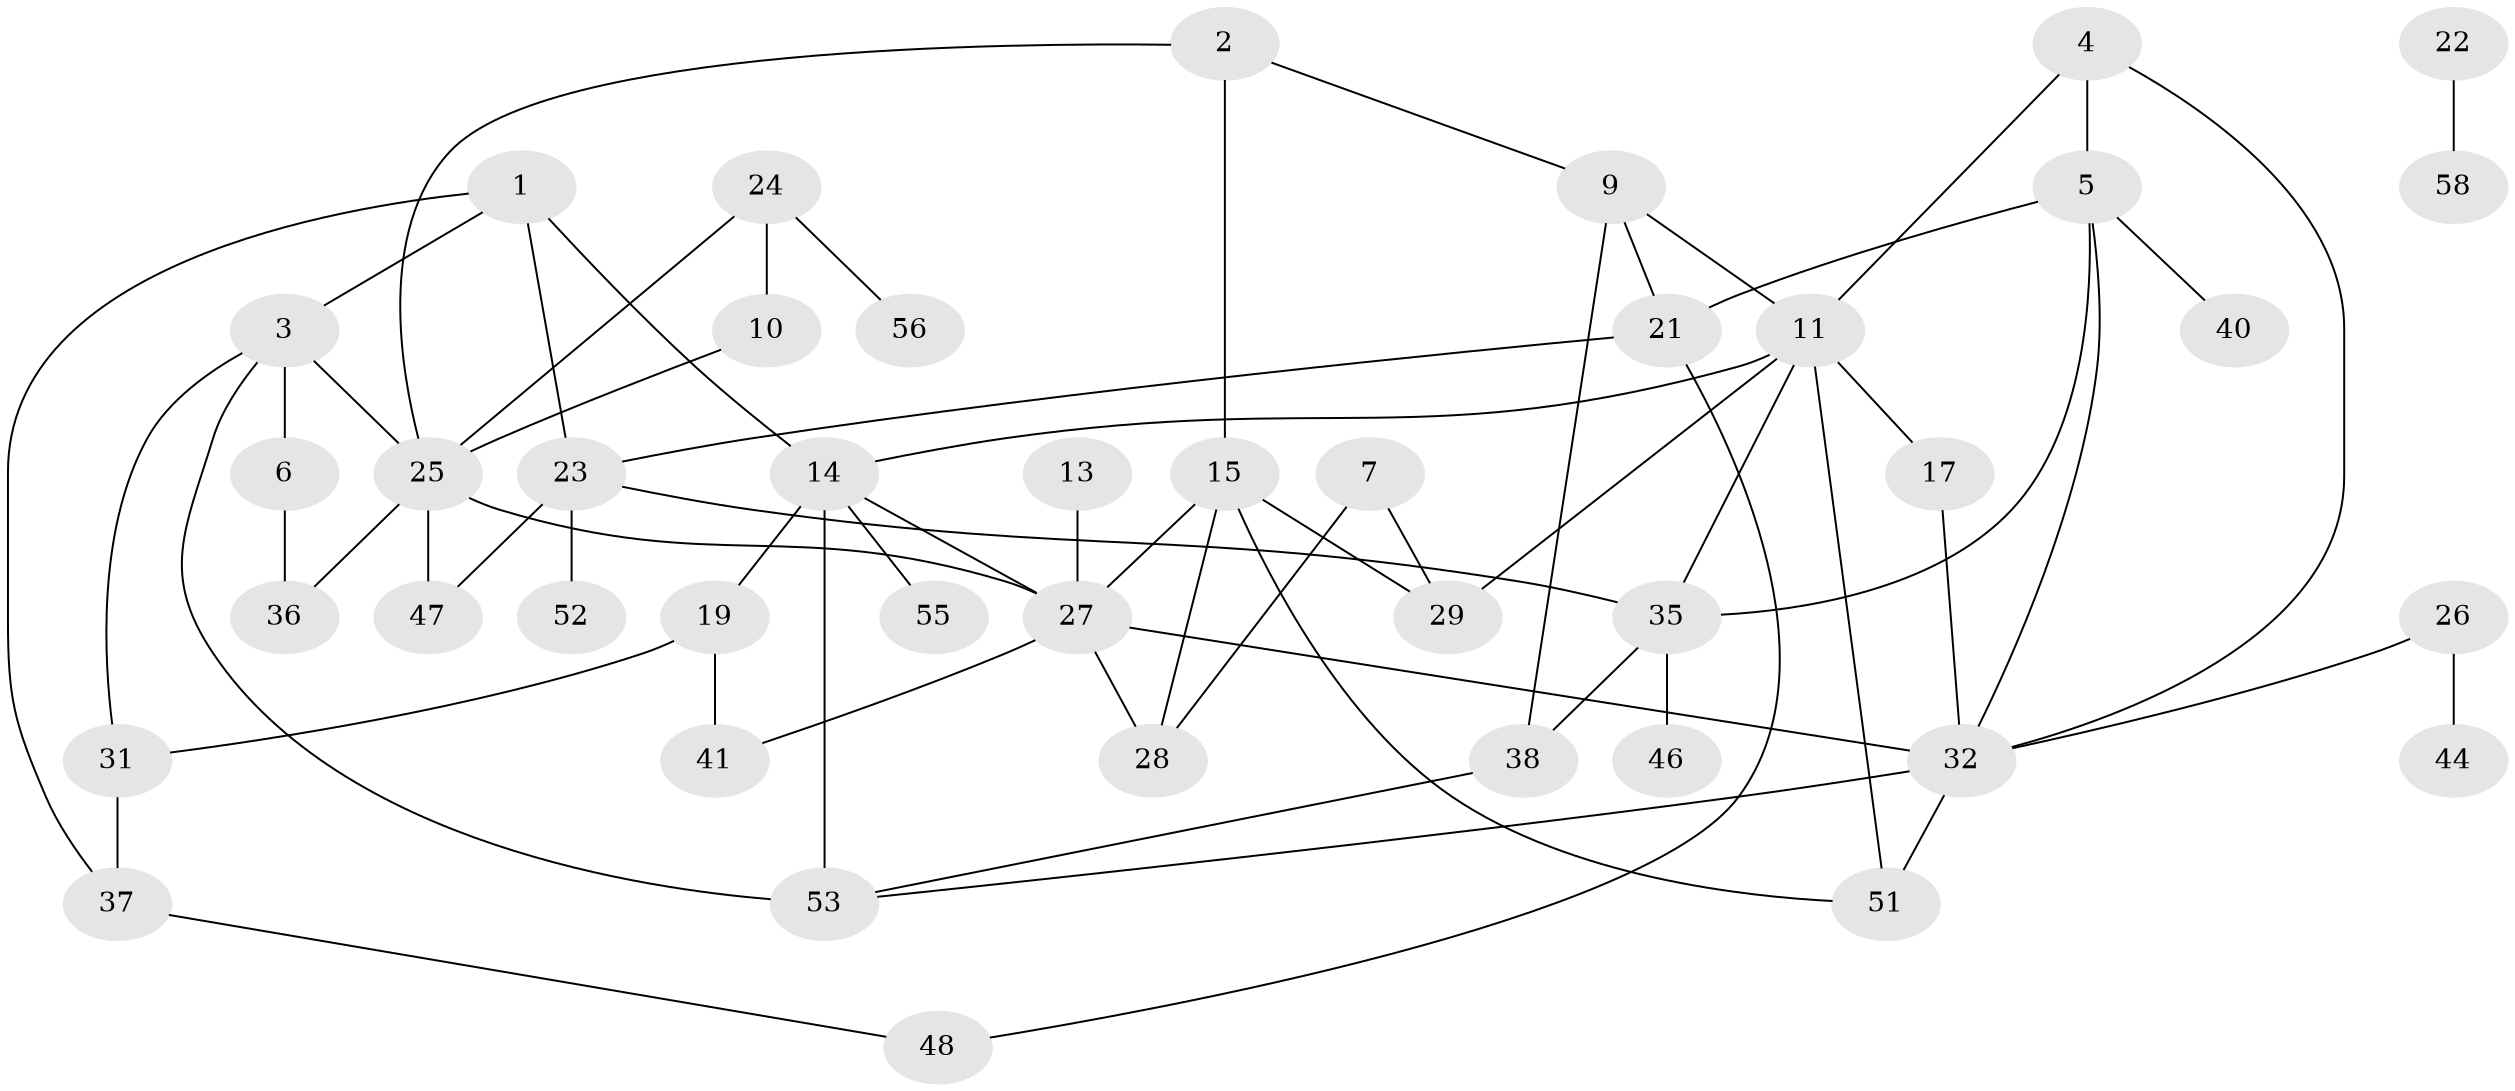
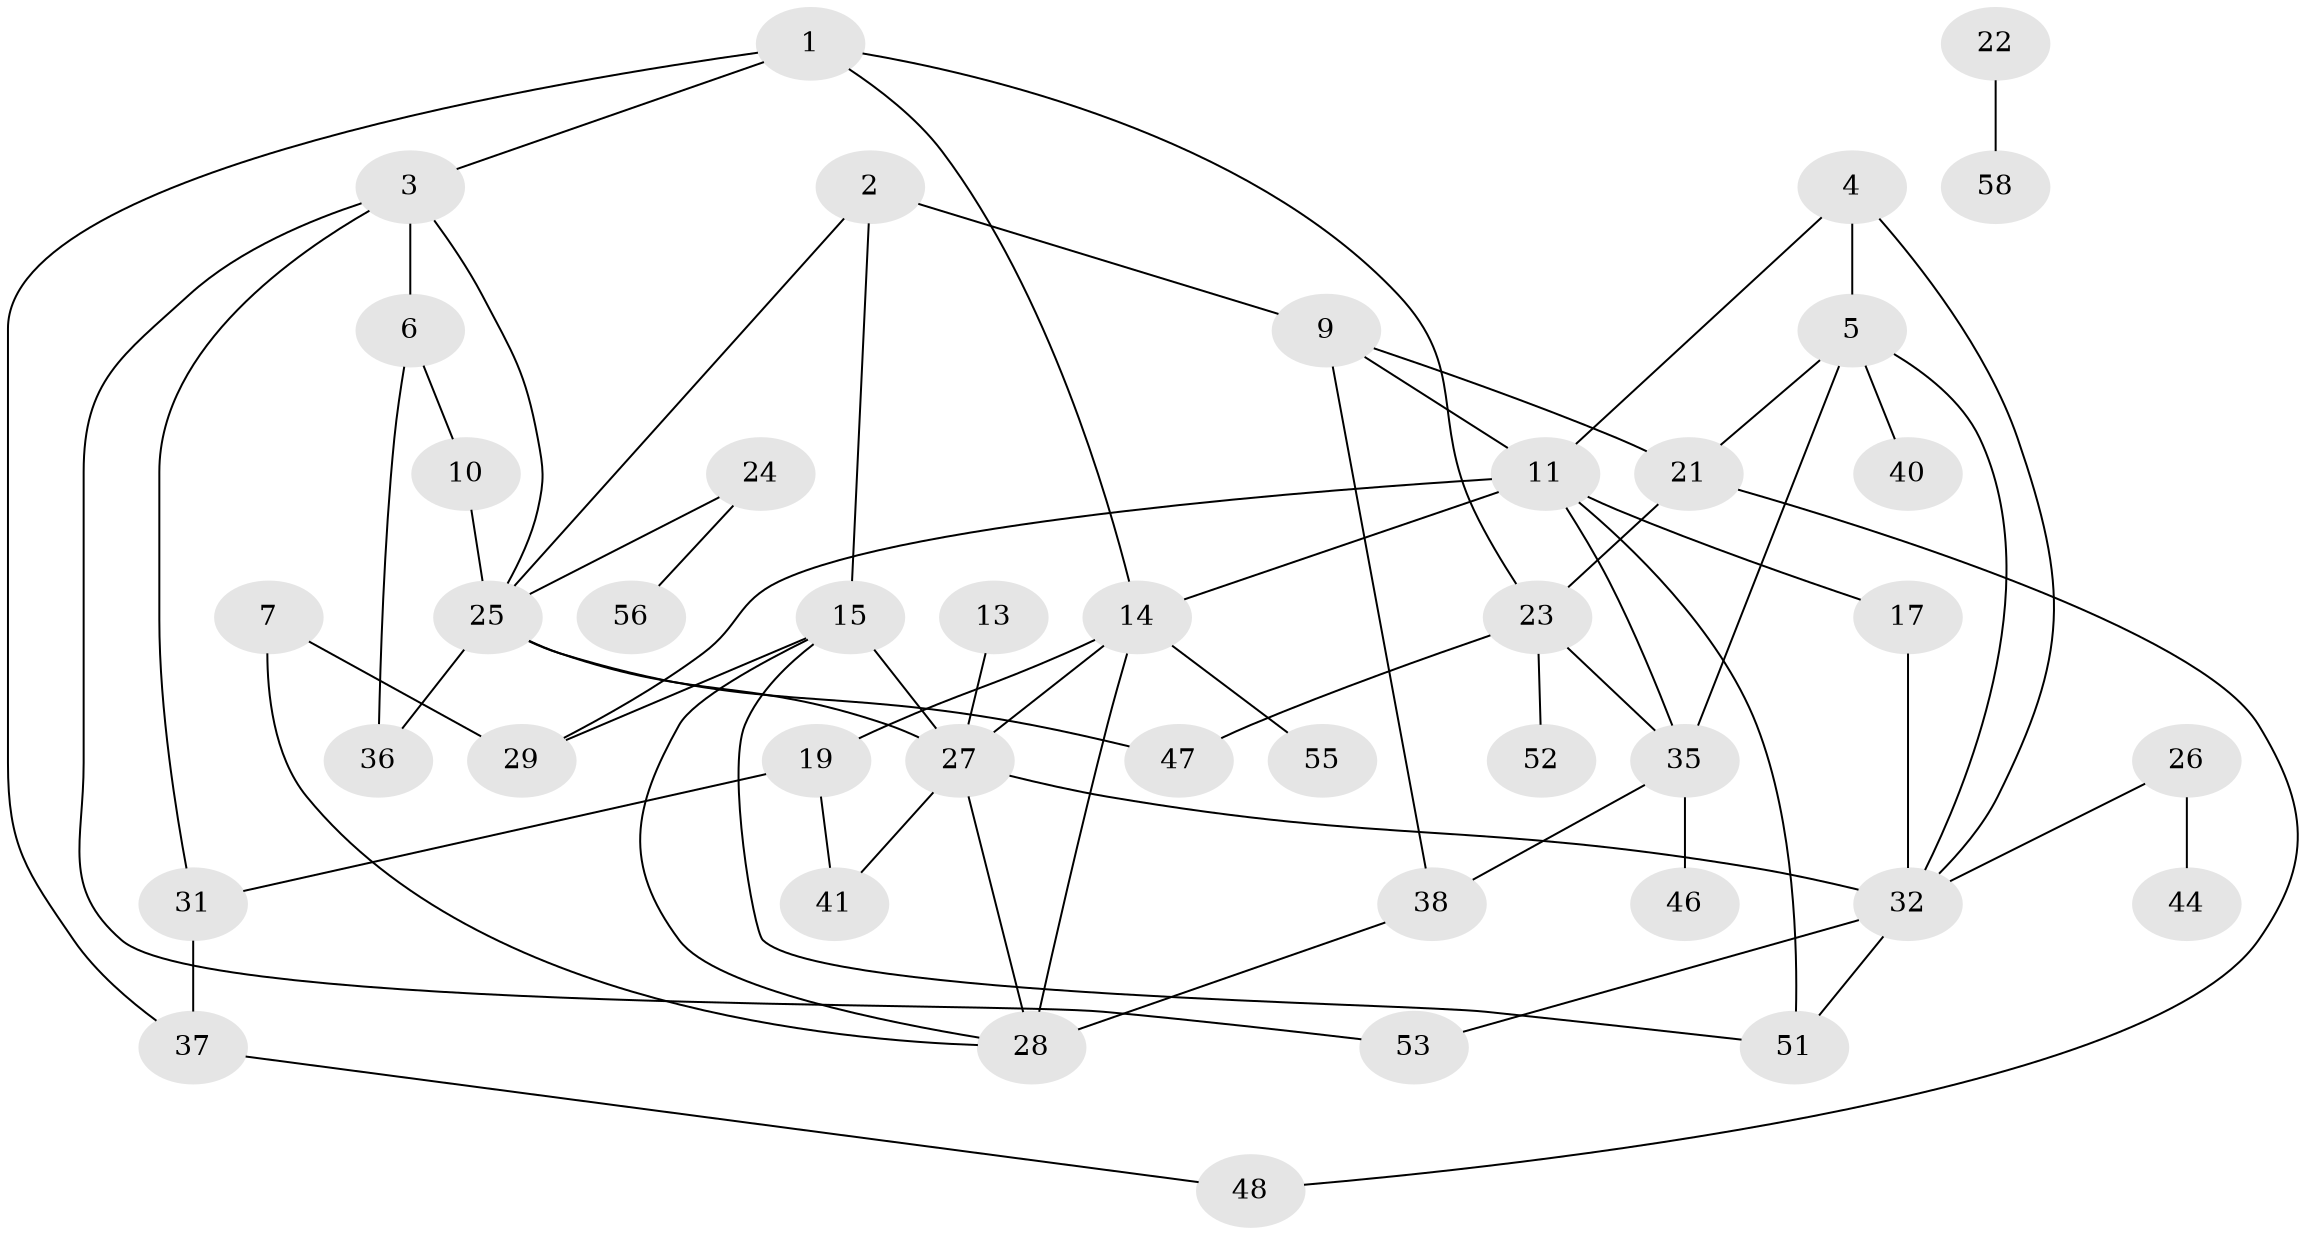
edge "24" -- "10": now "6" -- "10"
edge "14" -- "53": now "14" -- "28"
edge "38" -- "53": now "38" -- "28"
